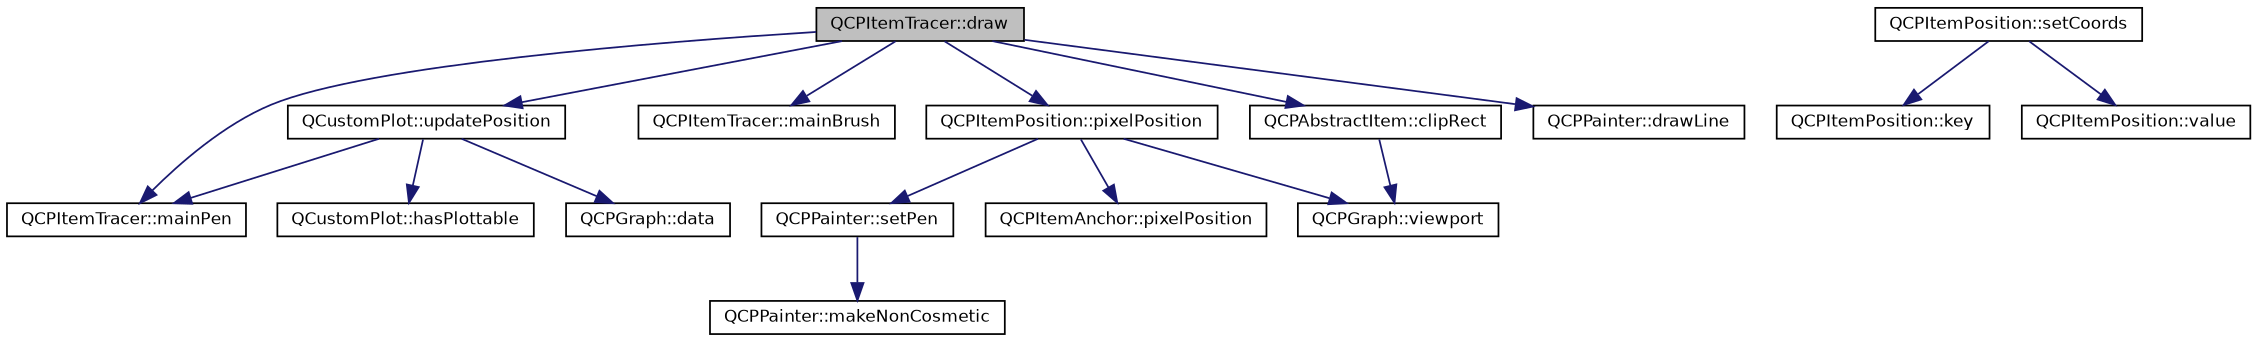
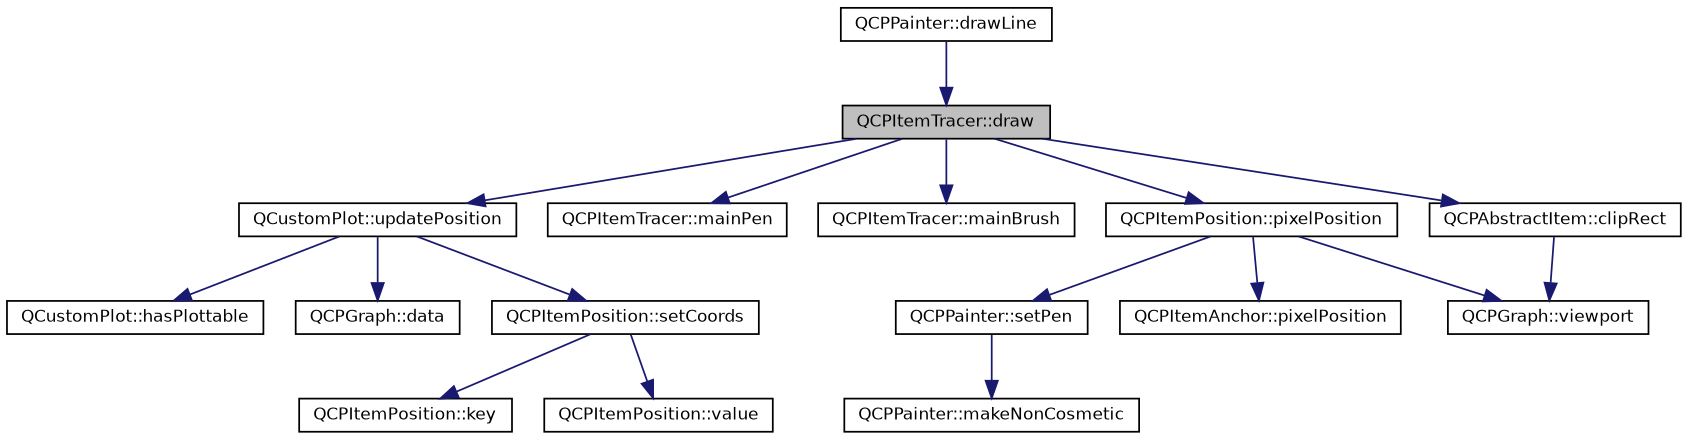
edge "QCPItemTracer::draw" -> "QCPPainter::drawLine": reversed
edge "QCustomPlot::updatePosition" -> "QCPItemTracer::mainPen": now "QCustomPlot::updatePosition" -> "QCPItemPosition::setCoords"
